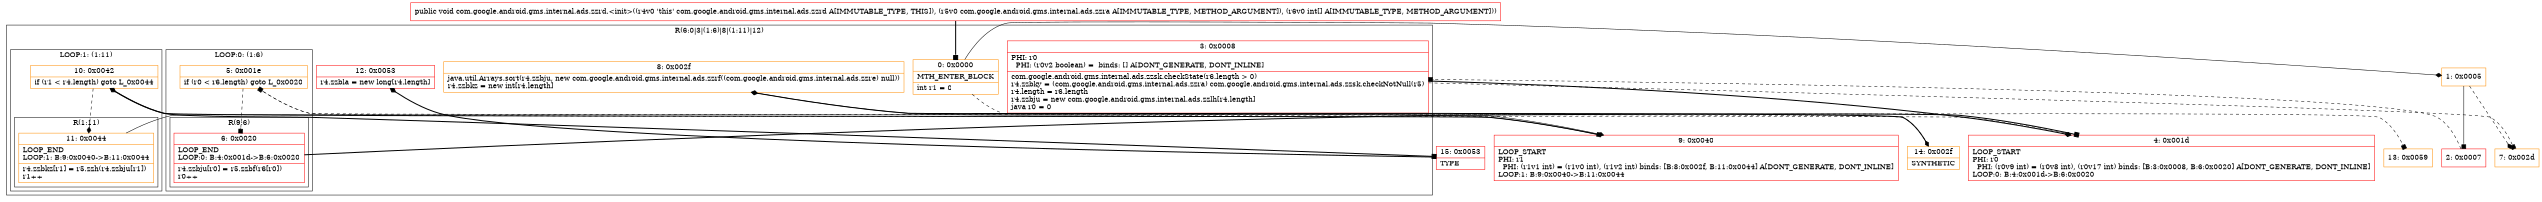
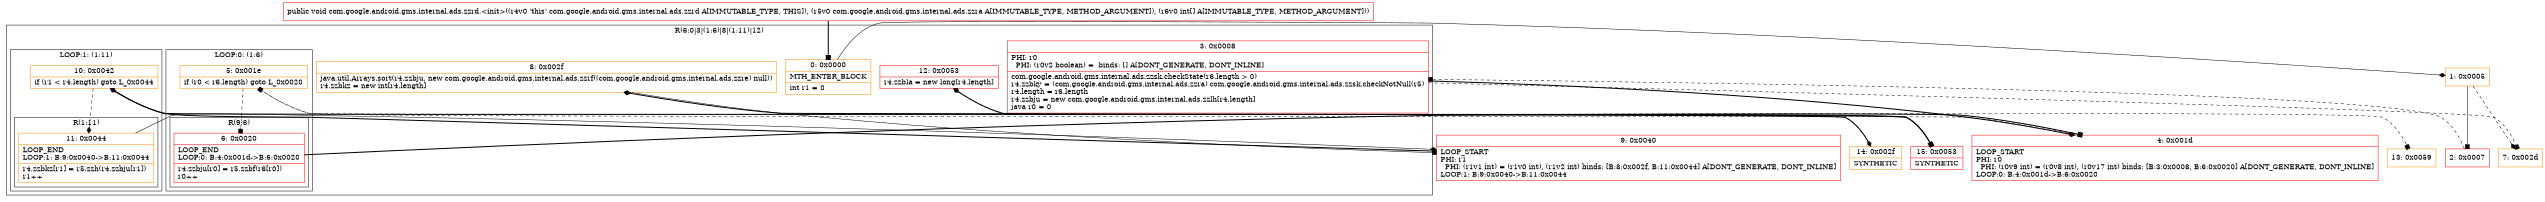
edge "0: 0x0000" -> "13: 0x0059": now "12: 0x0053" -> "13: 0x0059"
node "15: 0x0053": text "TYPE" -> "SYNTHETIC"
